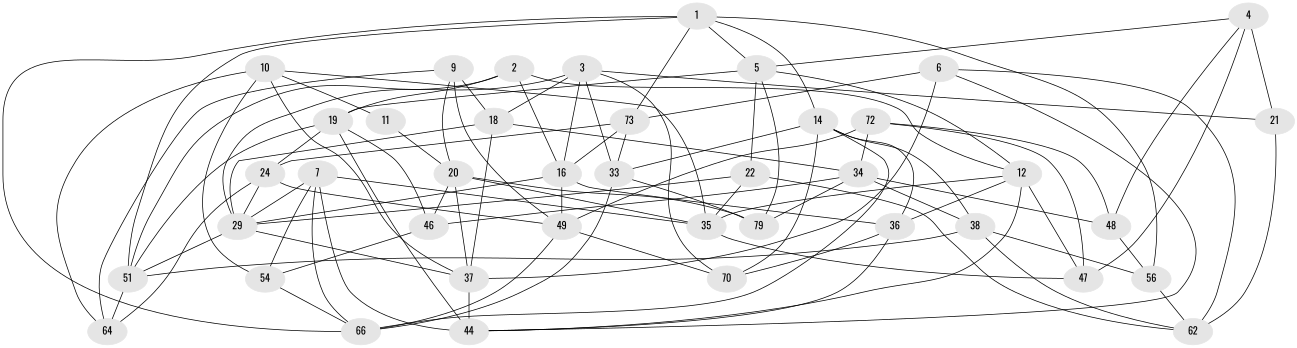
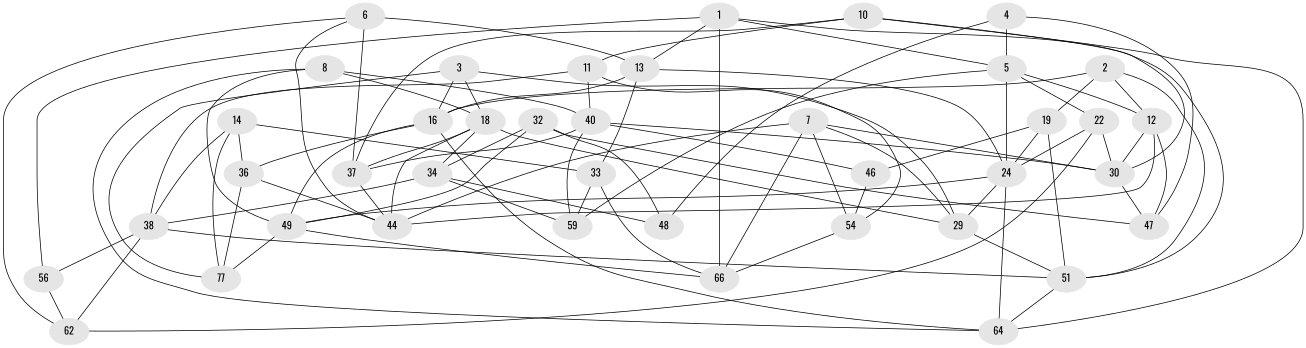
edge "1" -- "14": removed
node "9": label "9" -> "8"
edge "11" -- "38": added
edge "5" -- "19": now "5" -- "24"
edge "3" -- "33": removed
node "73": label "73" -> "13"
node "72": label "72" -> "32"
node "21": removed
edge "10" -- "54": now "11" -- "54"
node "20": label "20" -> "40"
edge "16" -- "29": now "16" -- "64"
edge "34" -- "46": removed
edge "12" -- "36": removed
edge "22" -- "29": now "22" -- "24"
node "35": label "35" -> "30"
node "79": label "79" -> "59"
edge "19" -- "44": now "18" -- "44"
edge "48" -- "56": removed
edge "29" -- "37": removed
node "70": label "70" -> "77"
edge "14" -- "66": removed
